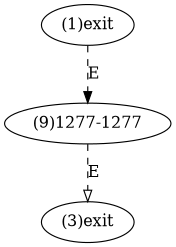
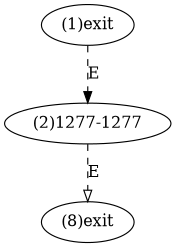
node "(9)1277-1277": label "(9)1277-1277" -> "(2)1277-1277"
node "(3)exit": label "(3)exit" -> "(8)exit"
